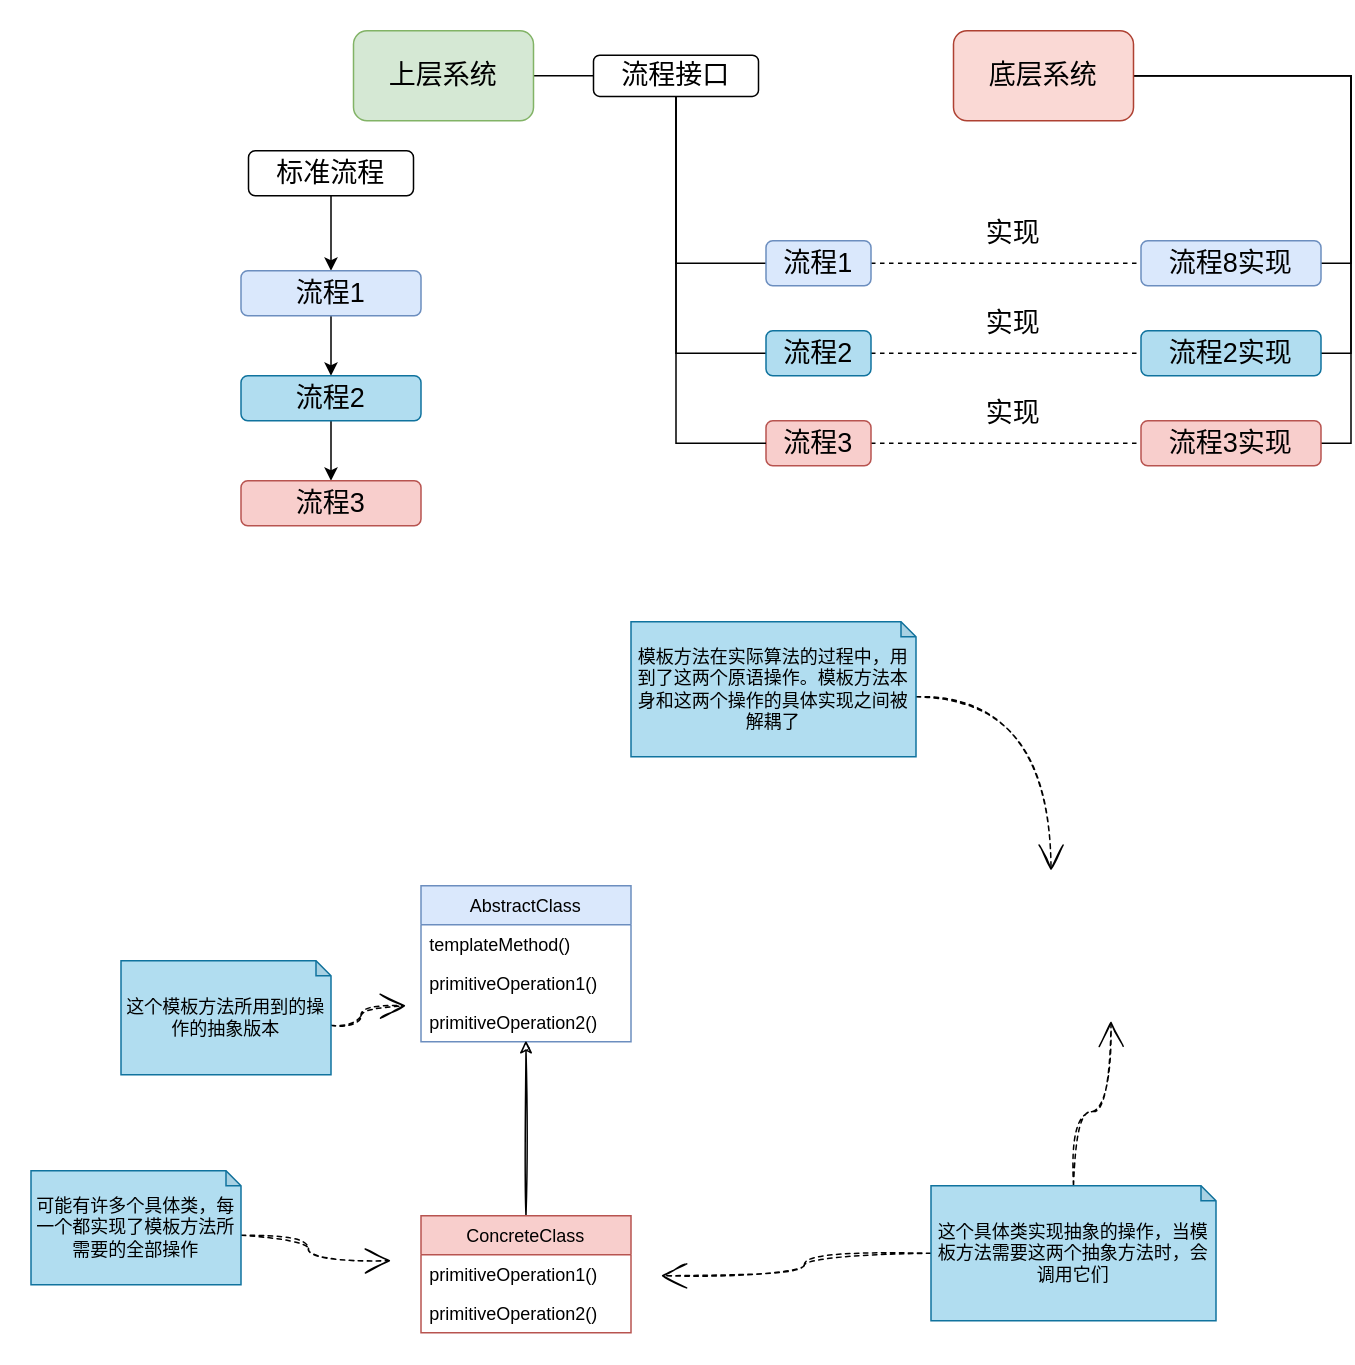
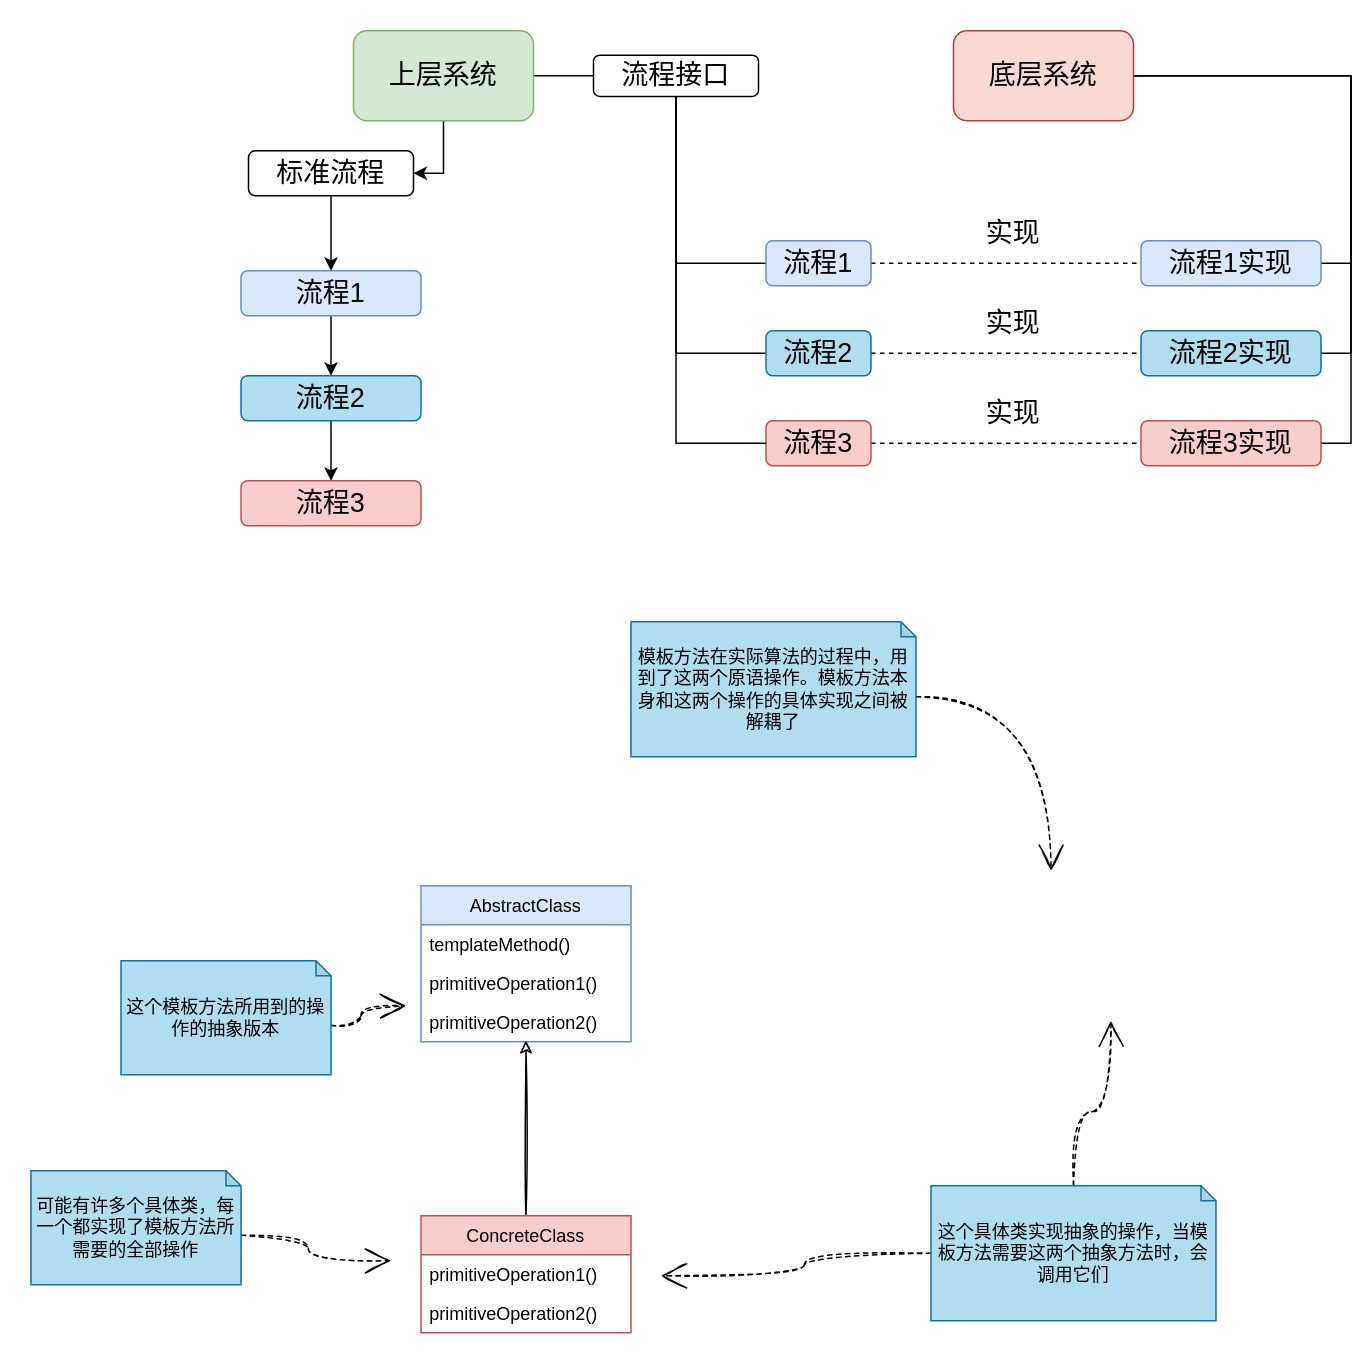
edge "上层系统" -> "标准流程": added
node "流程8实现": label "流程8实现" -> "流程1实现"
